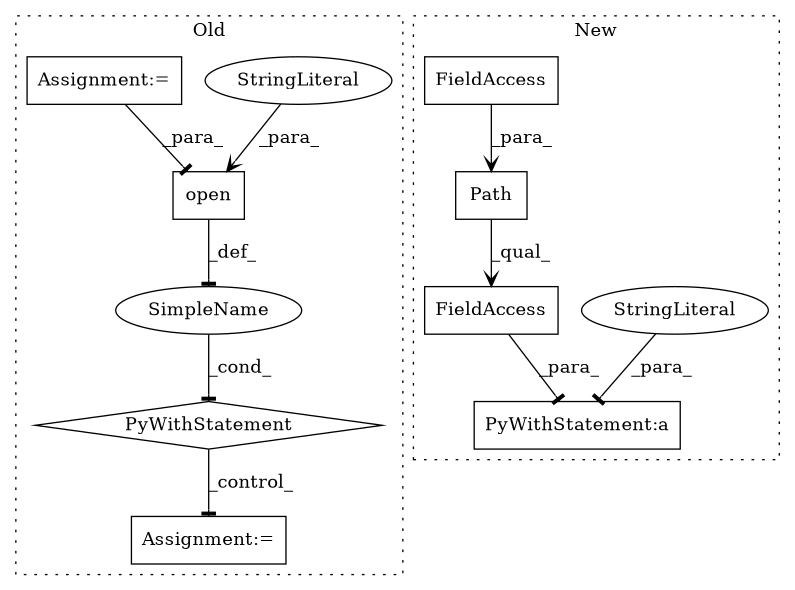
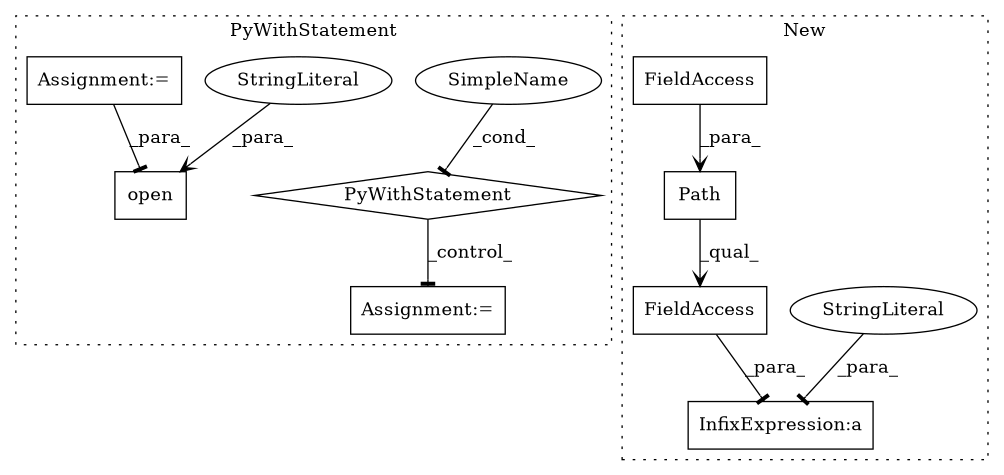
cluster "Old": label "Old" -> "PyWithStatement"
edge "open" -> "SimpleName": removed, label "_def_"
node "PyWithStatement:a": label "PyWithStatement:a" -> "InfixExpression:a"
